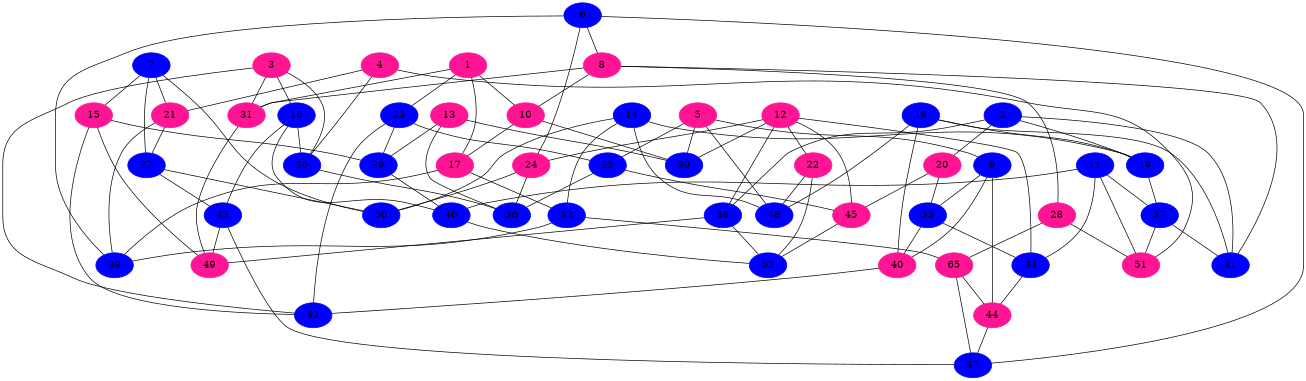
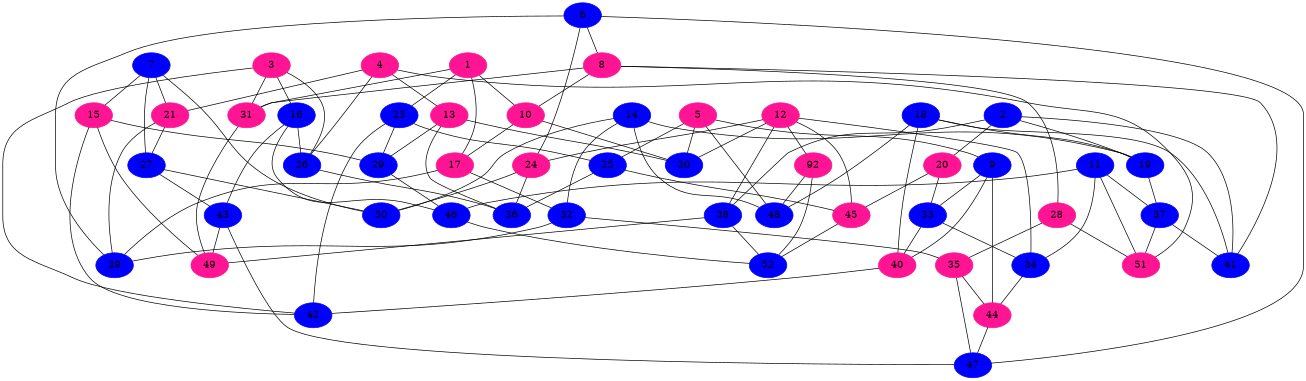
edge "4" -- "13": added
node "22": label "22" -> "92"
node "65": label "65" -> "35"
